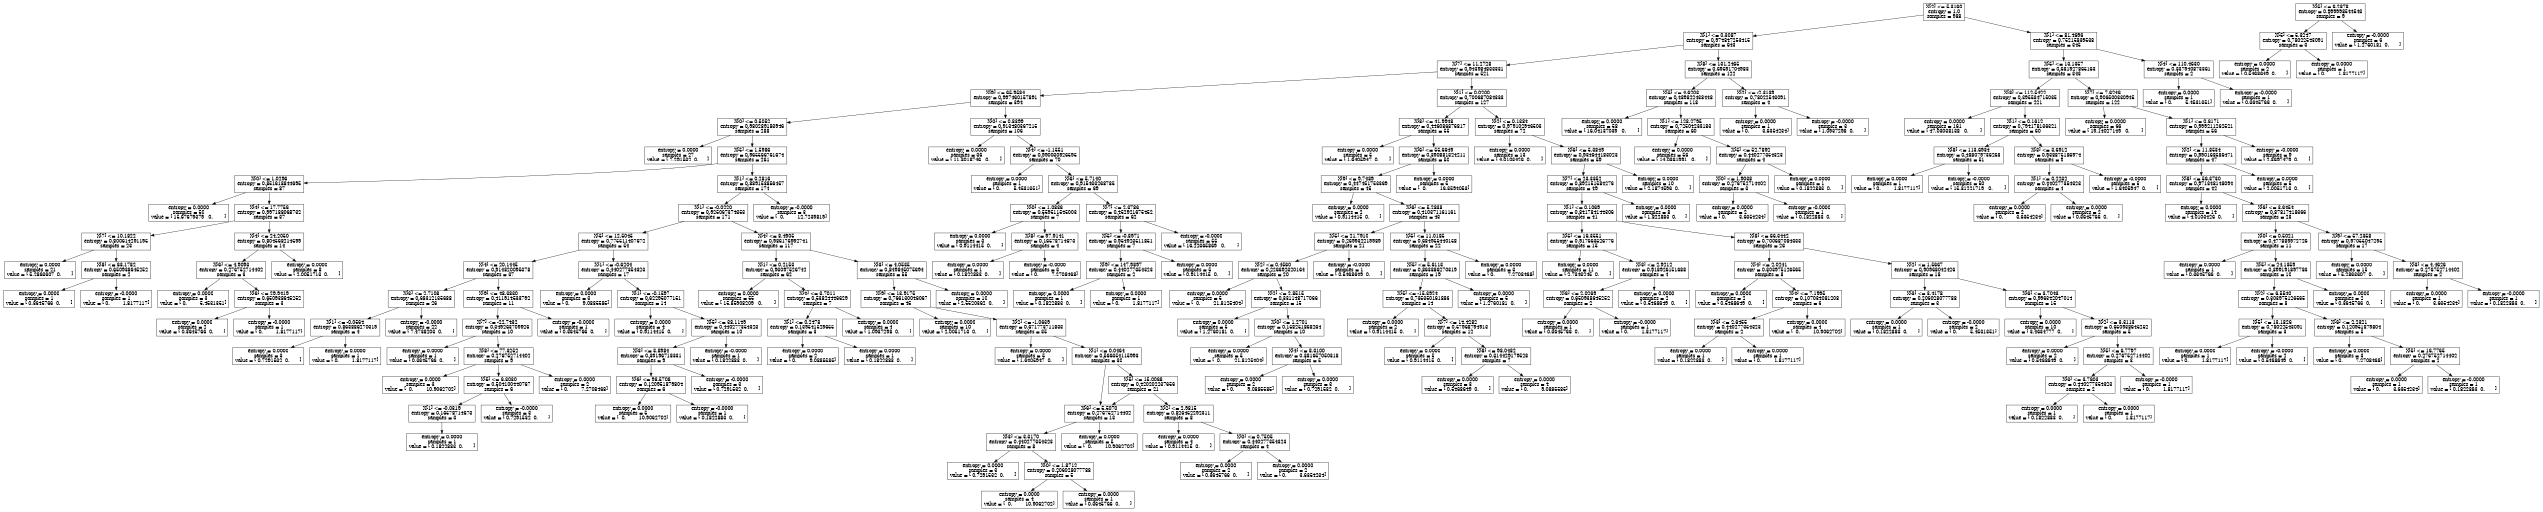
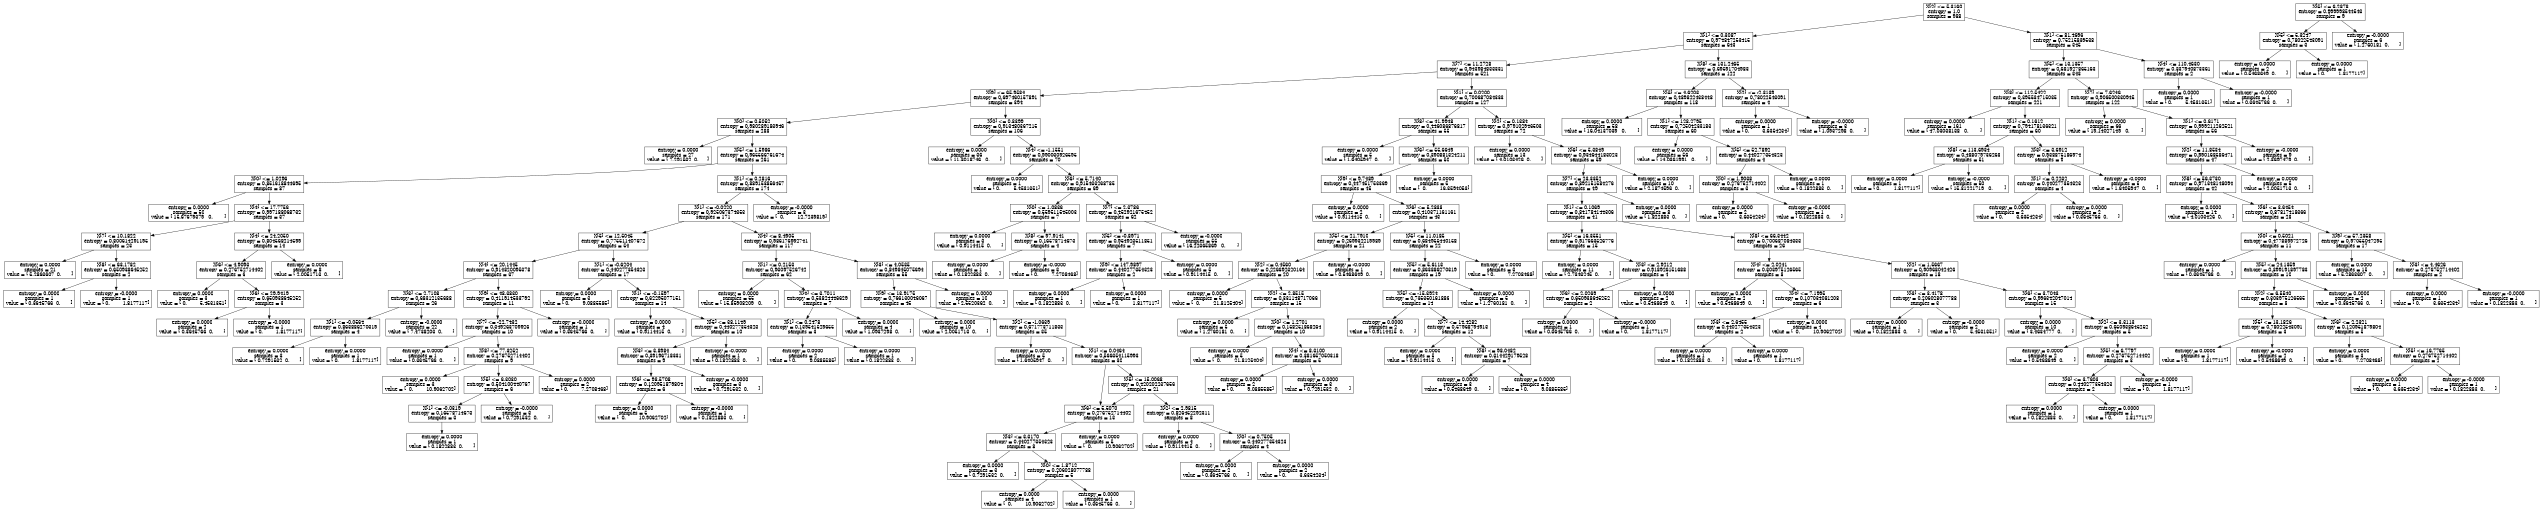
node "X[9] <= 65.9584 entropy = 0.997460157891 samples = 394": label "X[9] <= 65.9584 entropy = 0.997460157891 samples = 394" -> "X[9] <= 65.9584 entropy = 0.697460157891 samples = 394"
